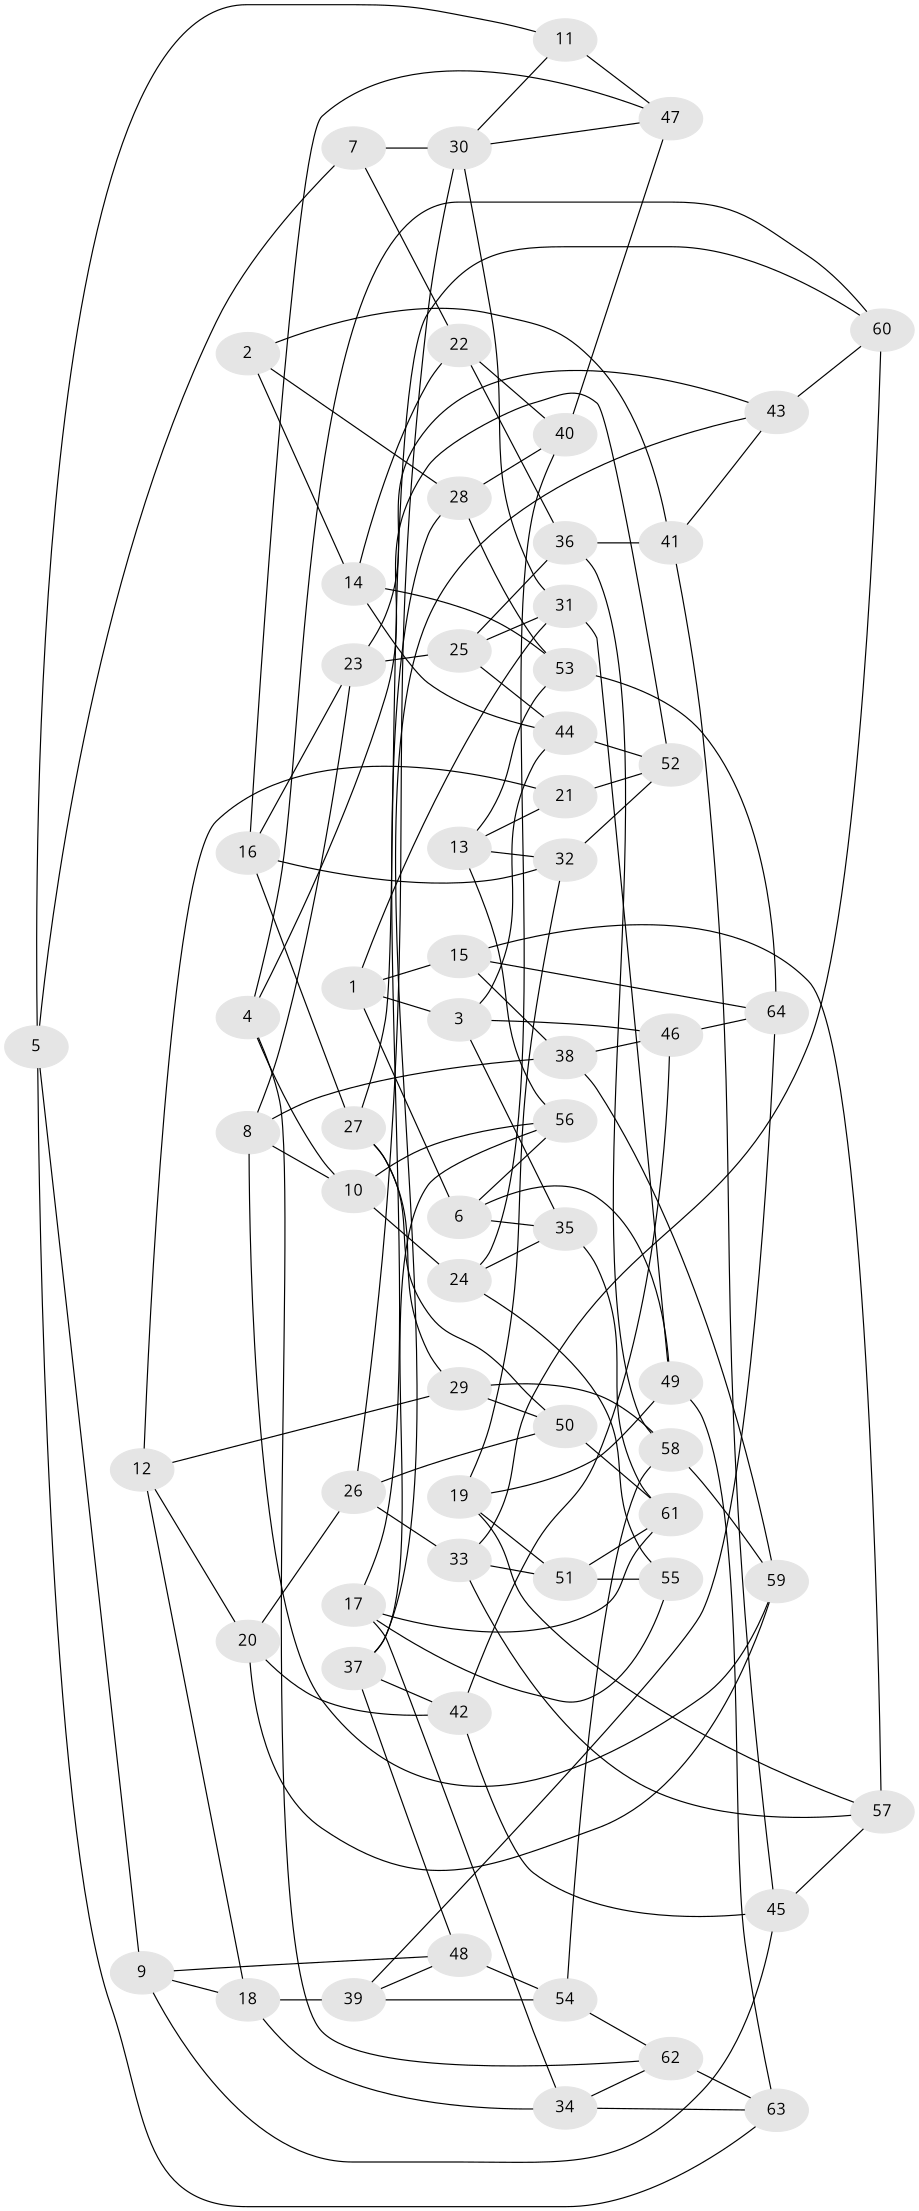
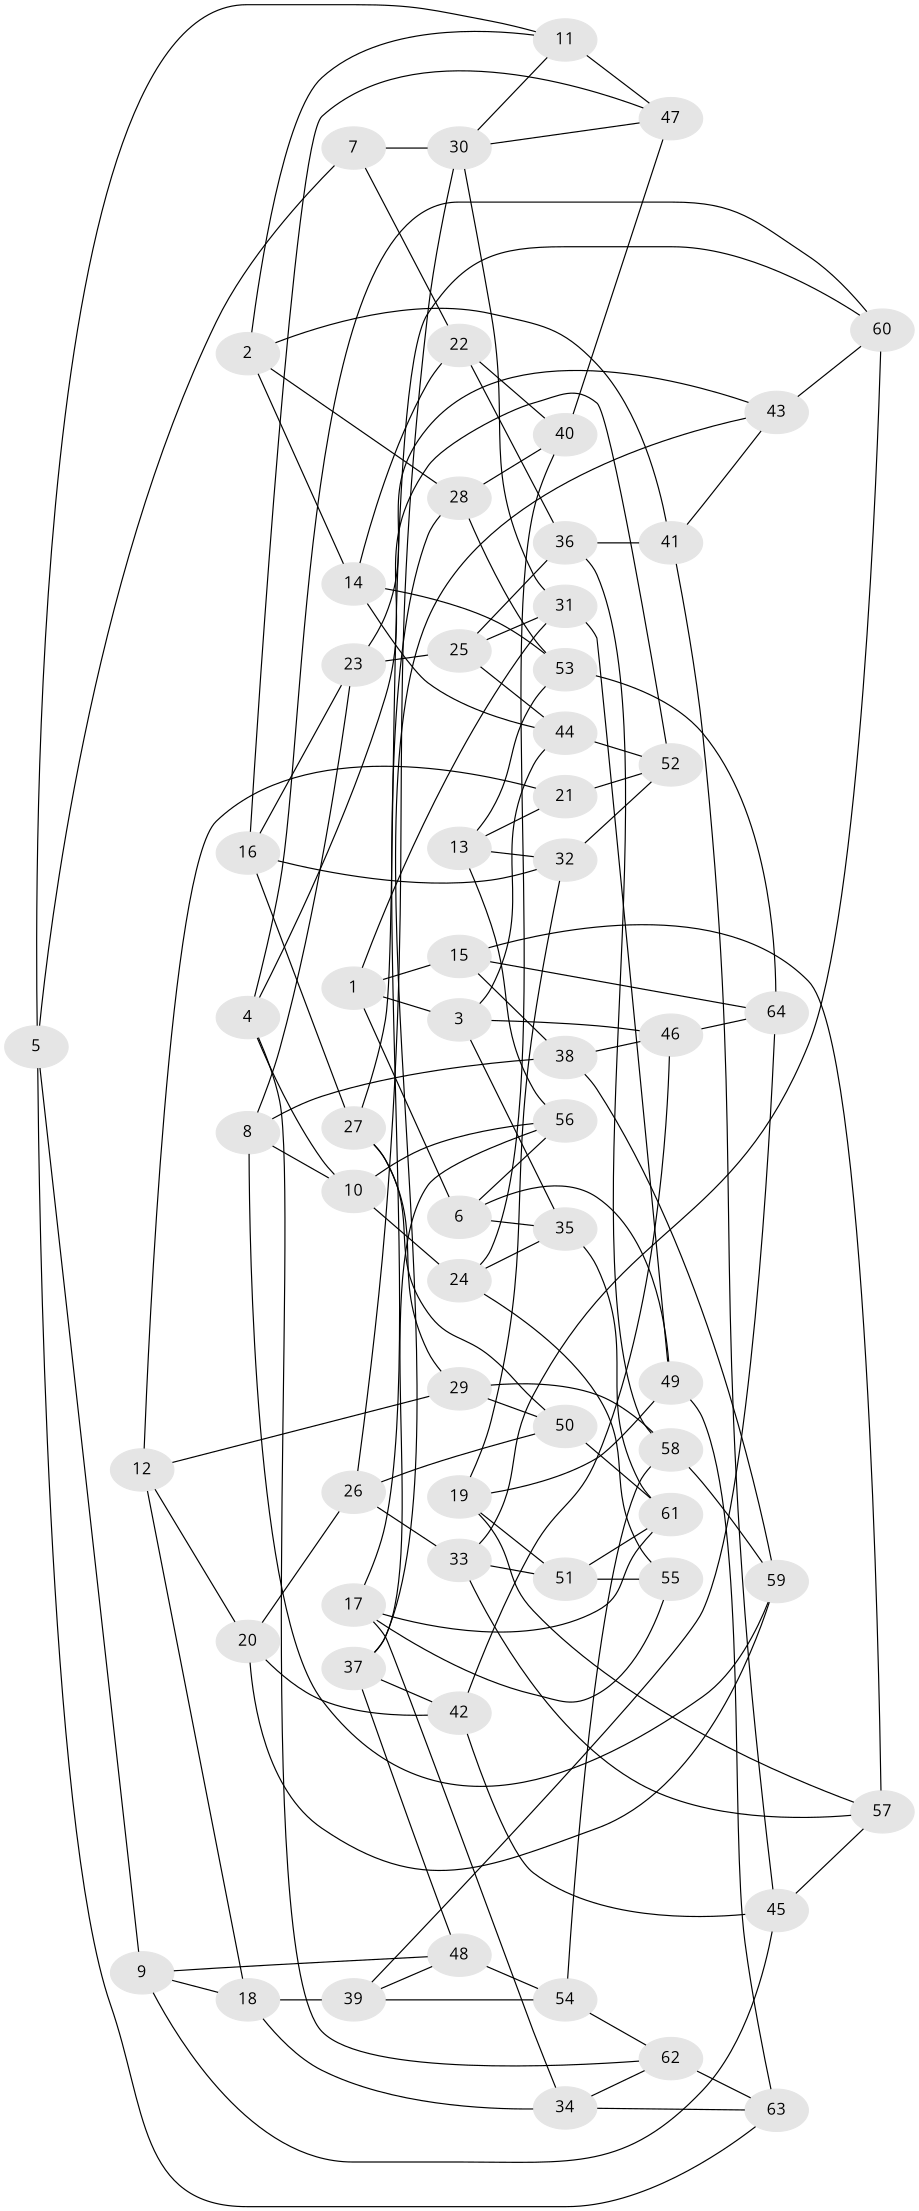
edge "11" -- "2": added
